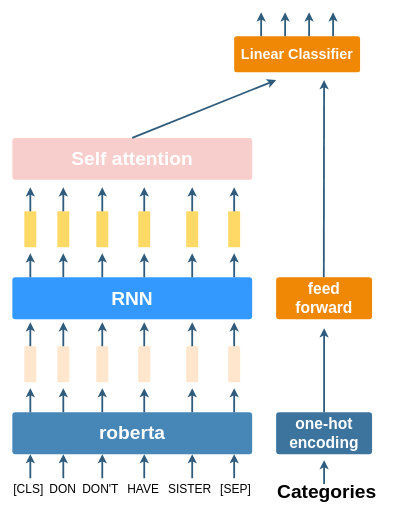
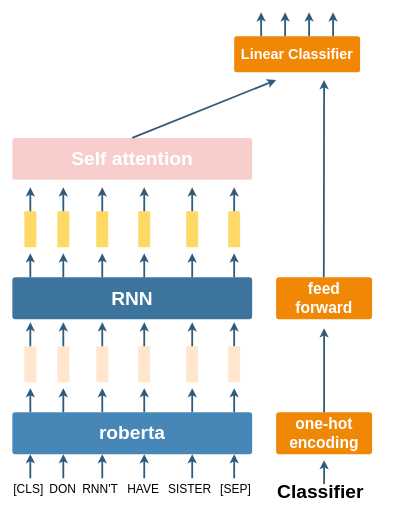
node "RNN": fillcolor #3399ff -> #3c749e
node "one-hot encoding": fillcolor #3c749e -> #f08705
node "Categories": label "Categories" -> "Classifier"
node "DON'T": label "DON'T" -> "RNN'T"
